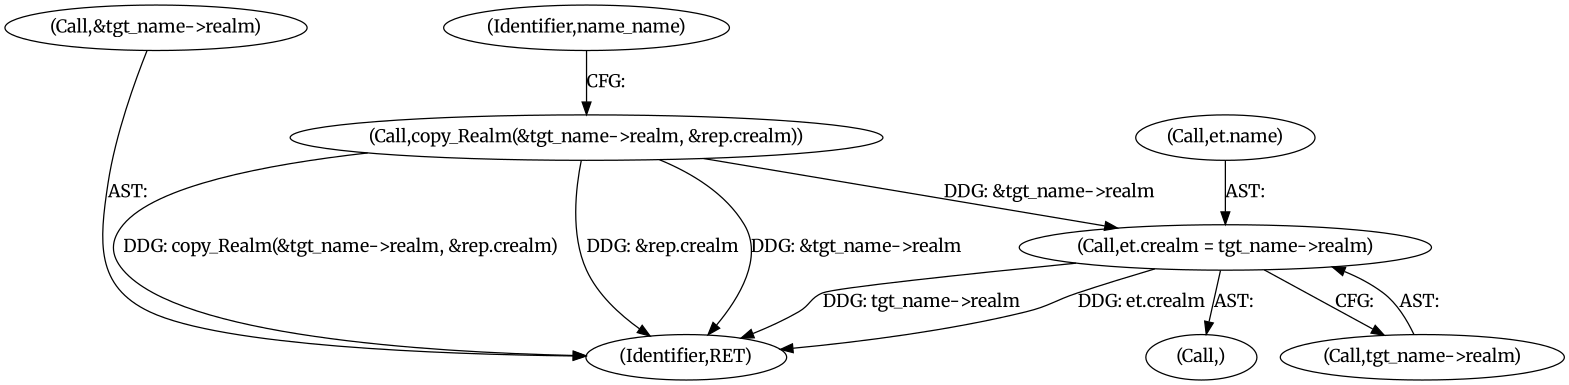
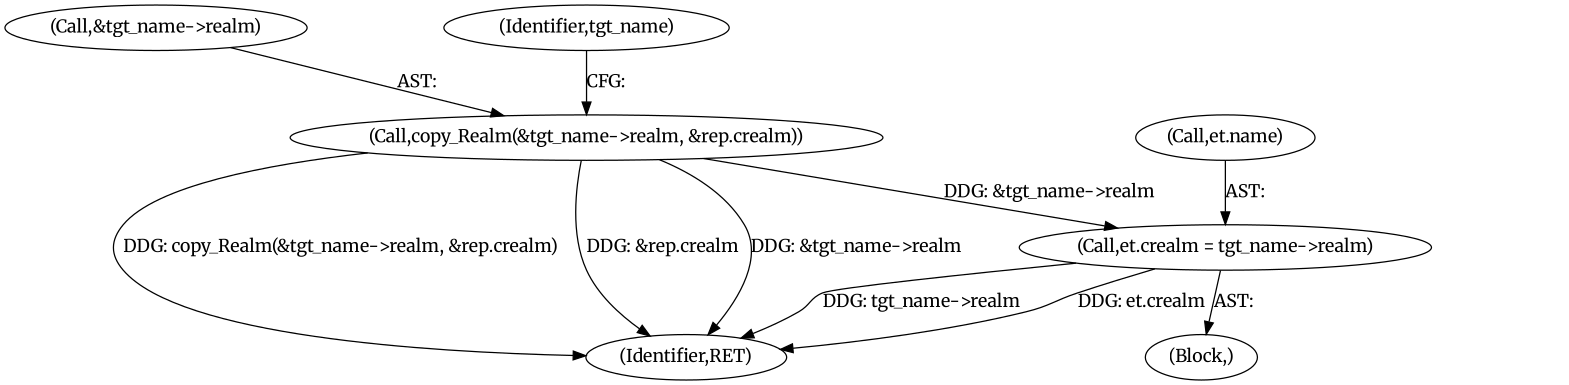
node "(Identifier,name_name)": label "(Identifier,name_name)" -> "(Identifier,tgt_name)"
edge "(Call,&tgt_name->realm)" -> "(Identifier,RET)": now "(Call,&tgt_name->realm)" -> "(Call,copy_Realm(&tgt_name->realm, &rep.crealm))"
node "(Call,)": label "(Call,)" -> "(Block,)"
node "(Call,tgt_name->realm)": removed
